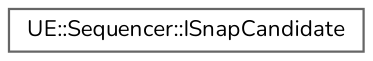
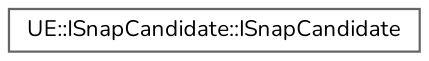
node "UE::Sequencer::ISnapCandidate": label "UE::Sequencer::ISnapCandidate" -> "UE::ISnapCandidate::ISnapCandidate"
